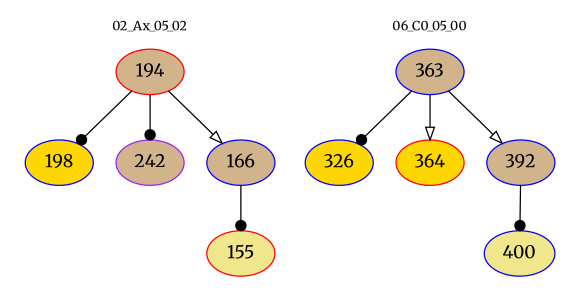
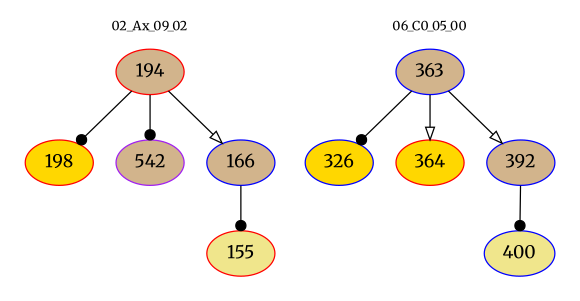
cluster "02_Ax_05_02": label "02_Ax_05_02" -> "02_Ax_09_02"
node "198": color blue -> red
node "242": label "242" -> "542"
